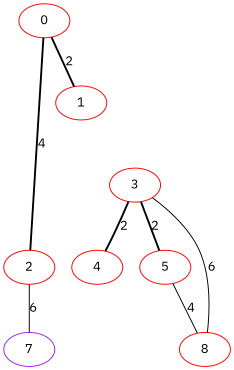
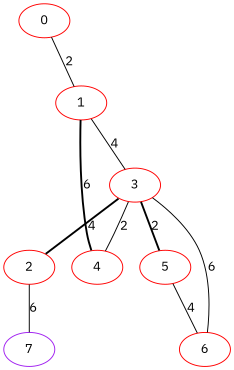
edge "0" -- "1": style bold -> solid
edge "0" -- "2": now "3" -- "2"
edge "1" -- "3": added, label "4"
edge "1" -- "4": added, label "6"
edge "3" -- "4": style bold -> solid
node "8": label "8" -> "6"
